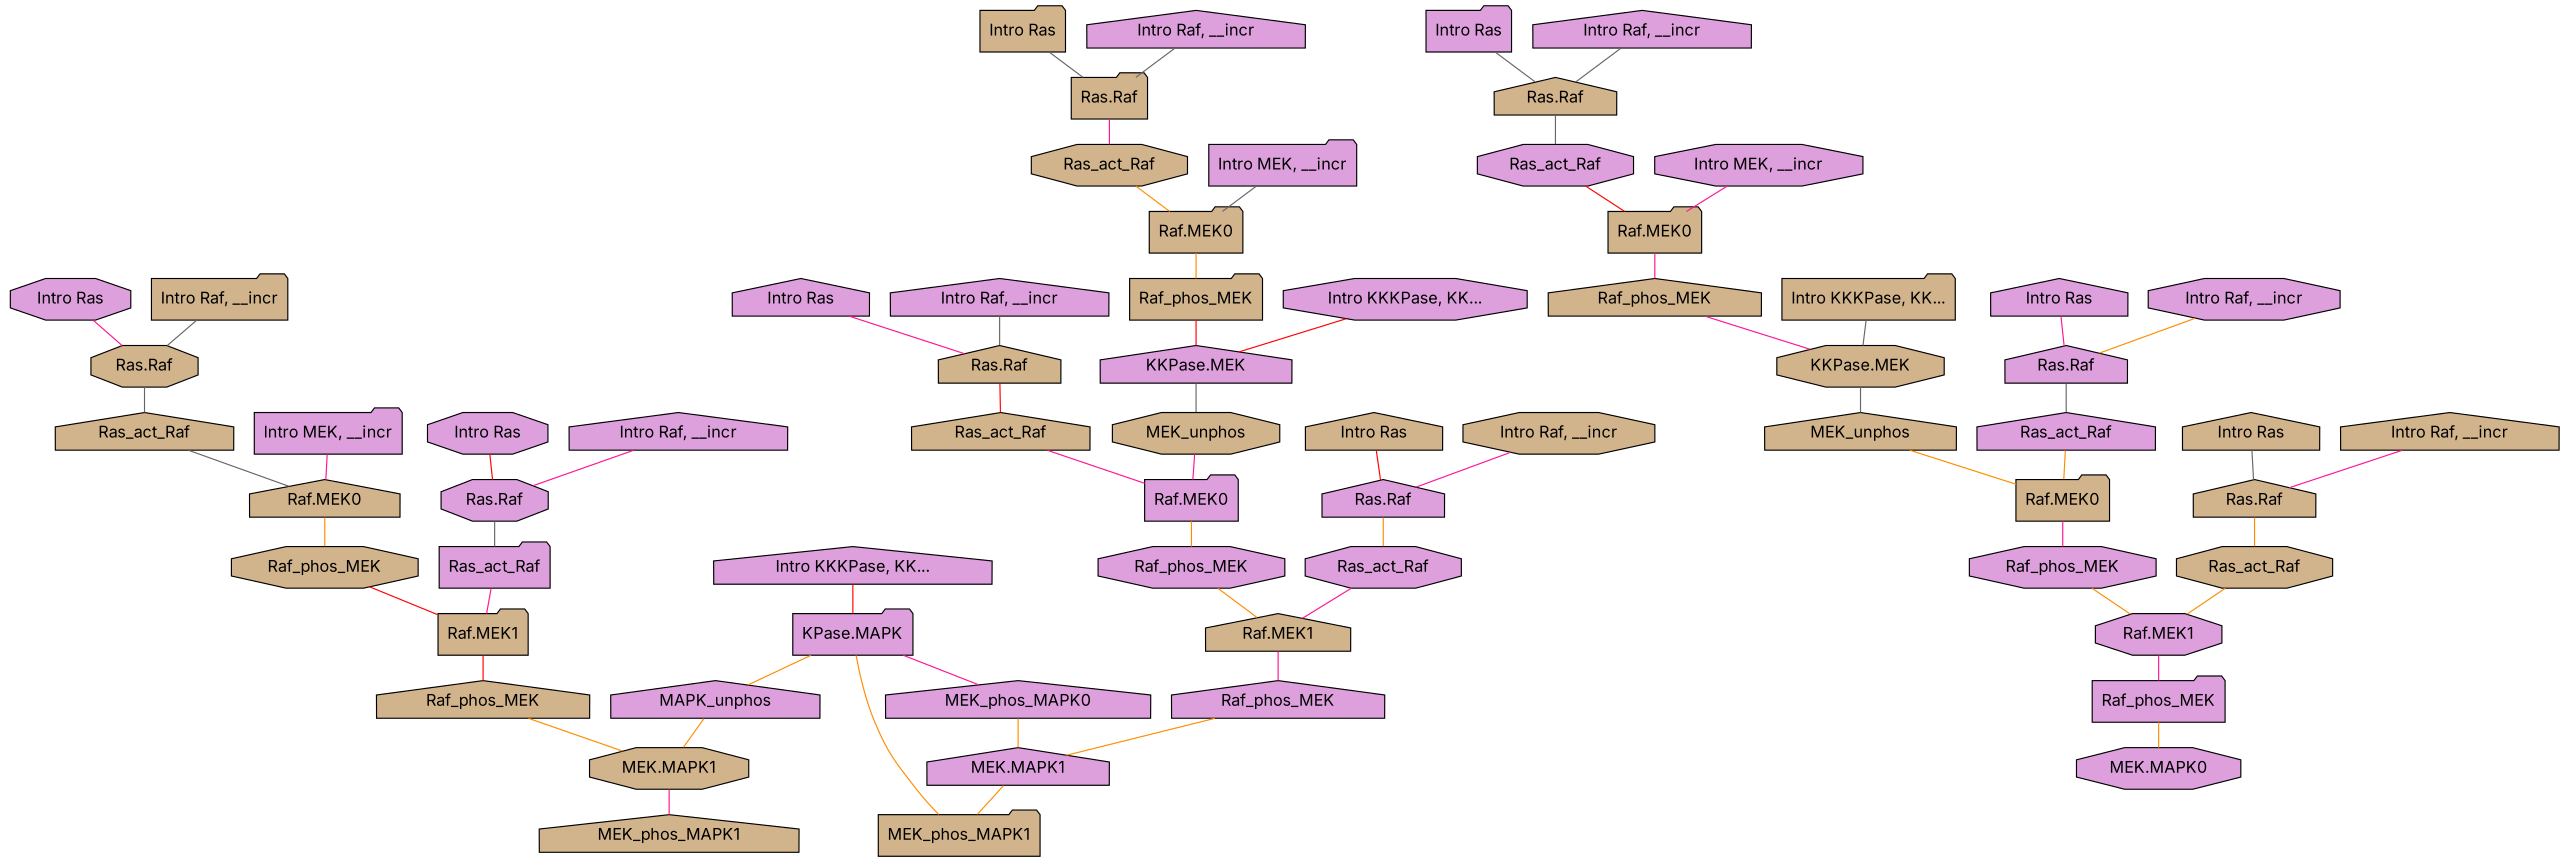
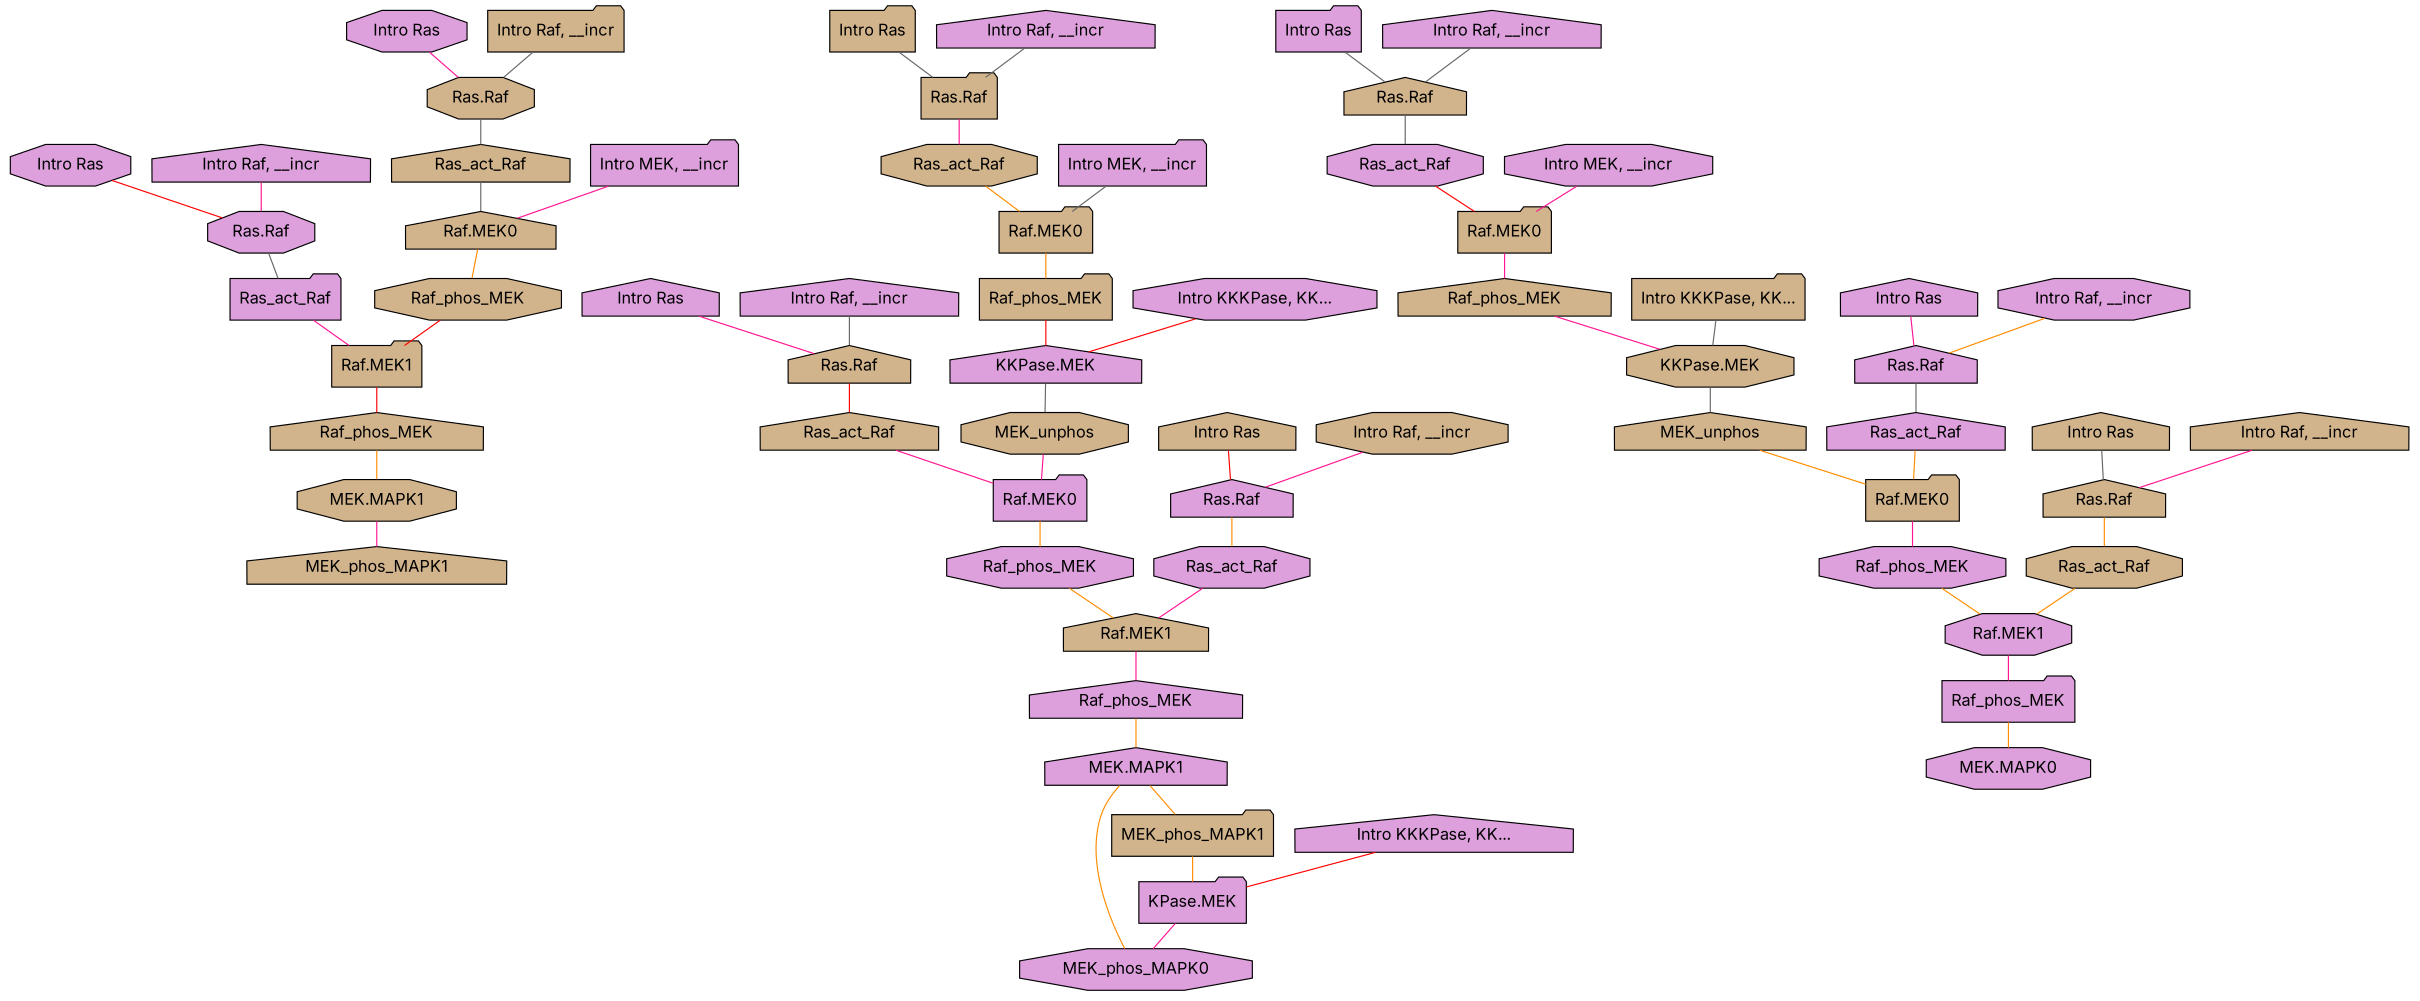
node "KPase.MAPK": label "KPase.MAPK" -> "KPase.MEK"
node "MAPK_unphos": removed
node "MEK_phos_MAPK0": shape house -> octagon
